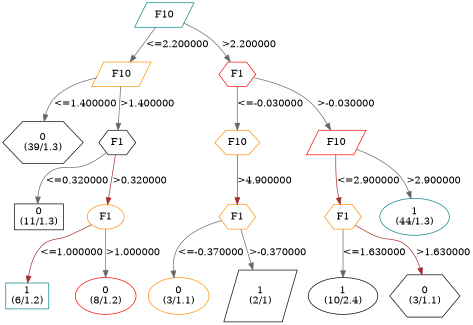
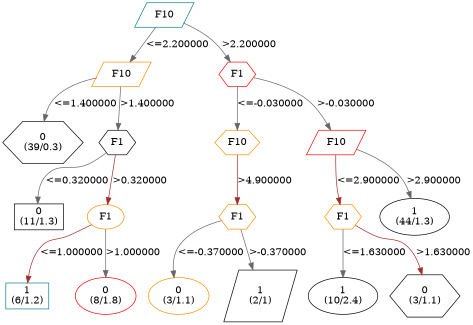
node "0 (39/1.3)": label "0 (39/1.3)" -> "0 (39/0.3)"
node "1 (44/1.3)": color teal -> black
node "0 (8/1.2)": label "0 (8/1.2)" -> "0 (8/1.8)"
